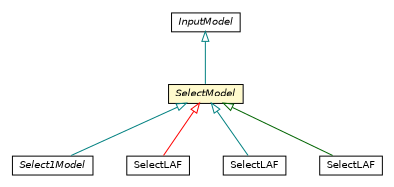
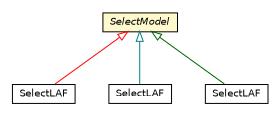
node "InputModel": removed
node "Select1Model": removed
